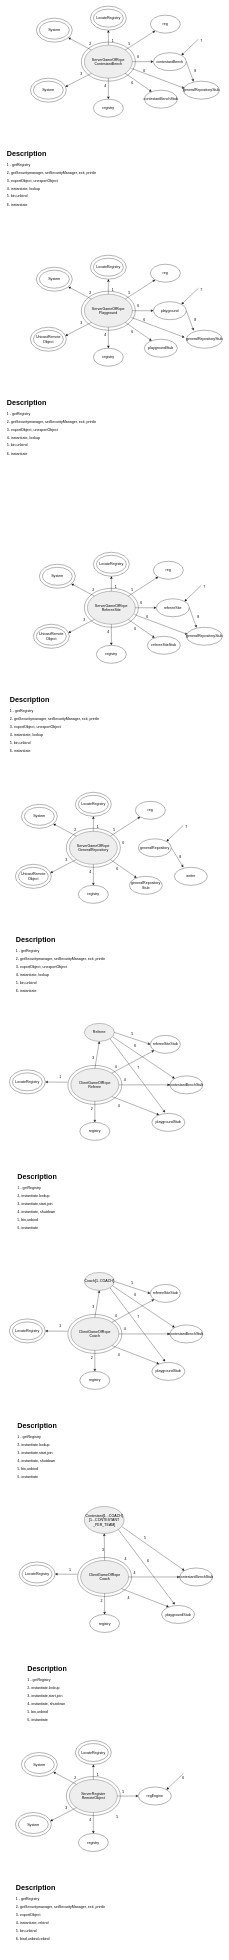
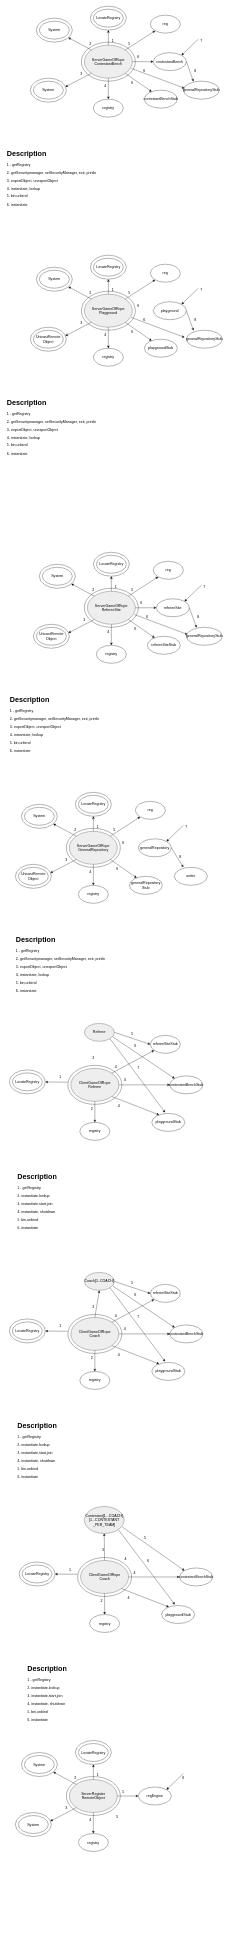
edge "ServerGameOfRope Playground" -> "playground": removed
edge "ClientGameOfRope Referee" -> "Referee": removed
node "Description1 - getRegistry 2- getSecuritymanager, setSecurityManager, exit, println 3- exportObject 4- instantiate, rebind 5. bin,unbind 6- bind,unbind,rebind": removed
